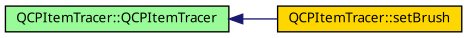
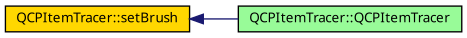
edge "QCPItemTracer::setBrush" -> "QCPItemTracer::QCPItemTracer": reversed
